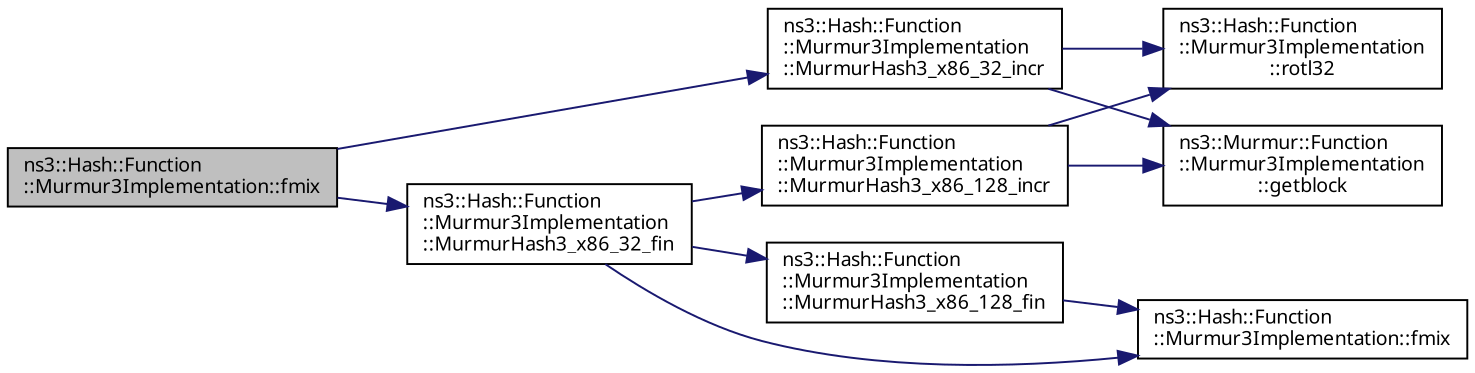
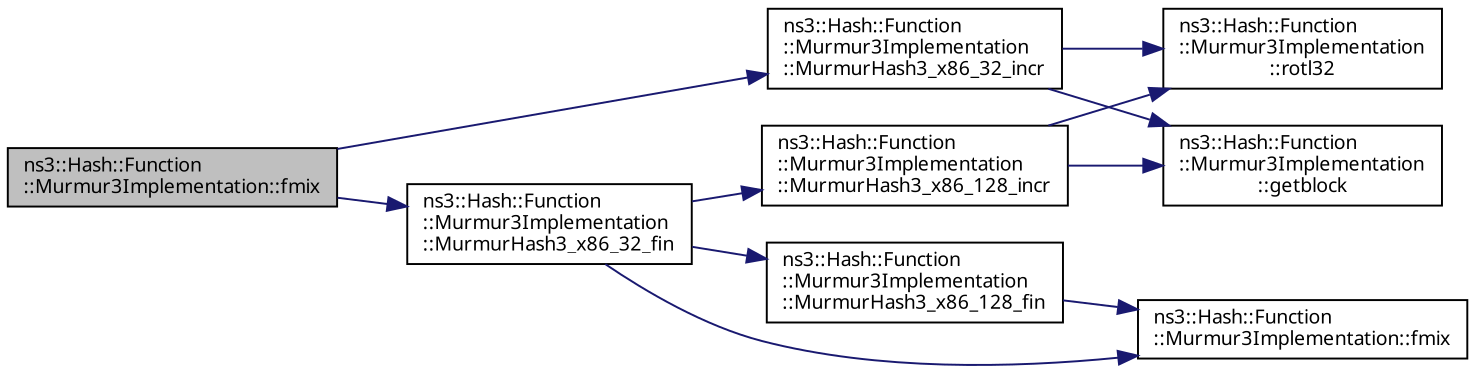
node "ns3::Murmur::Function ::Murmur3Implementation ::getblock": label "ns3::Murmur::Function ::Murmur3Implementation ::getblock" -> "ns3::Hash::Function ::Murmur3Implementation ::getblock"
